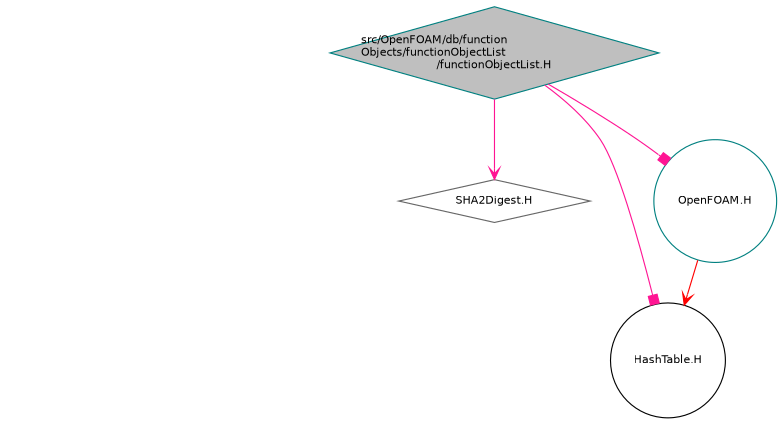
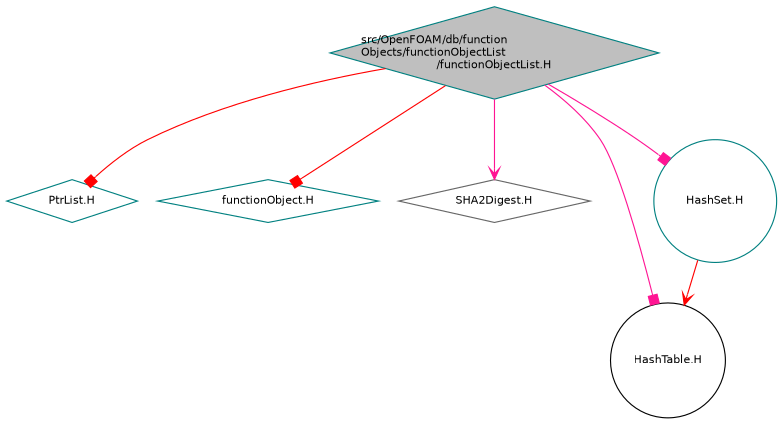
node "PtrList.H": added
node "functionObject.H": added
node "OpenFOAM.H": label "OpenFOAM.H" -> "HashSet.H"
